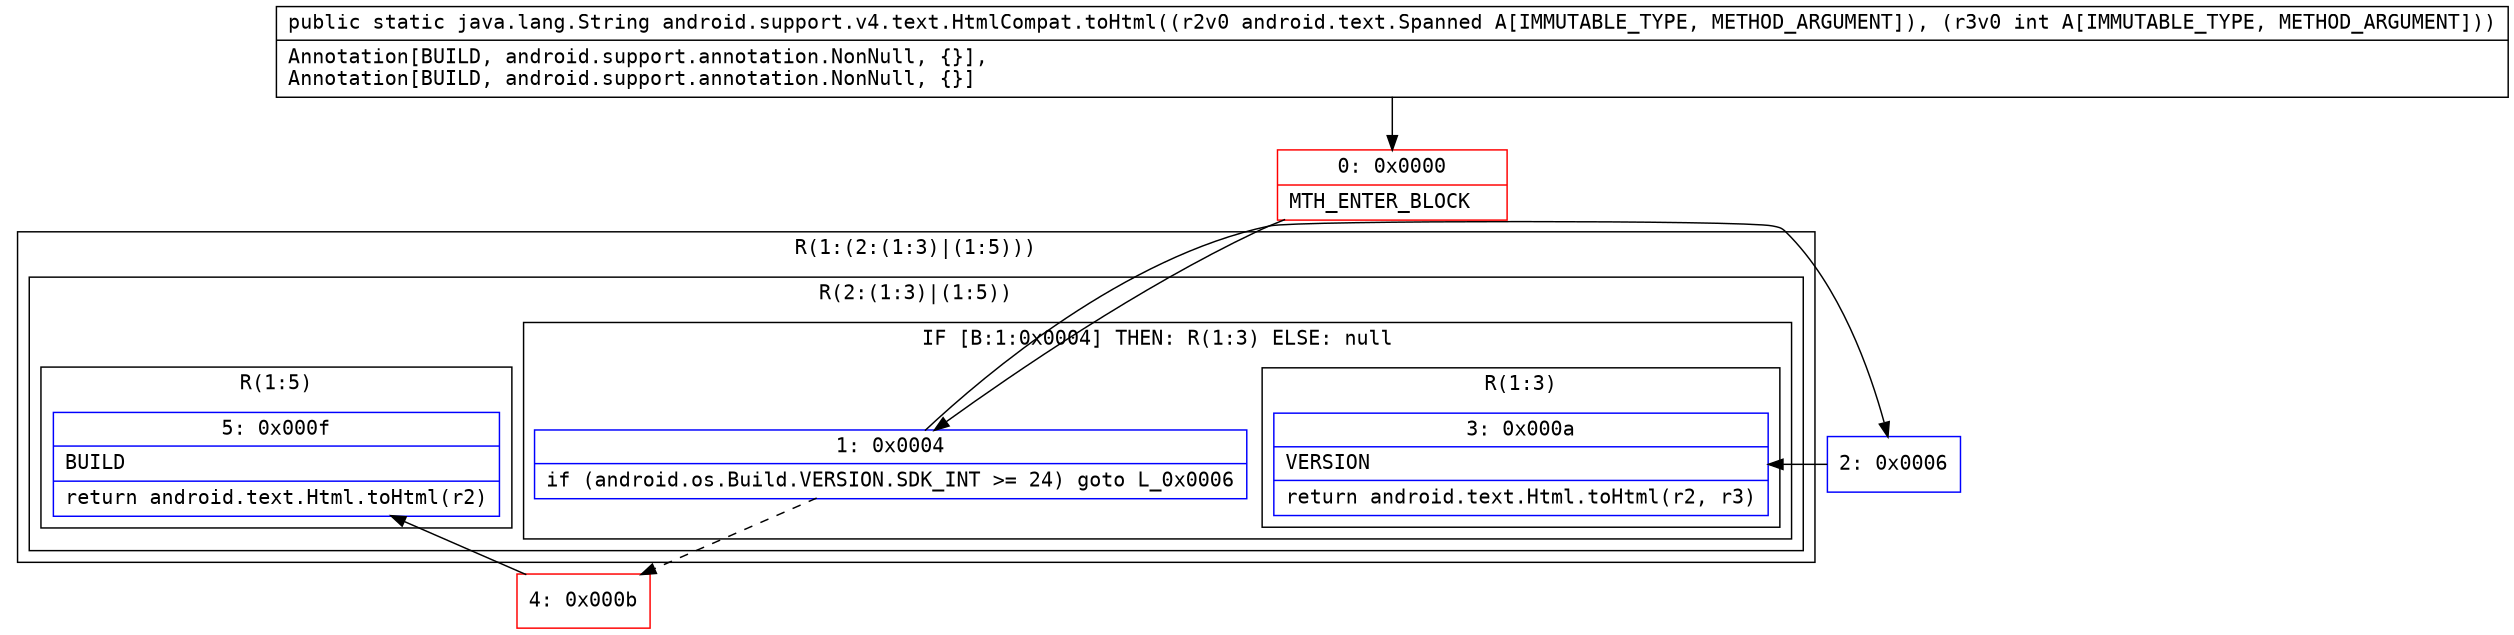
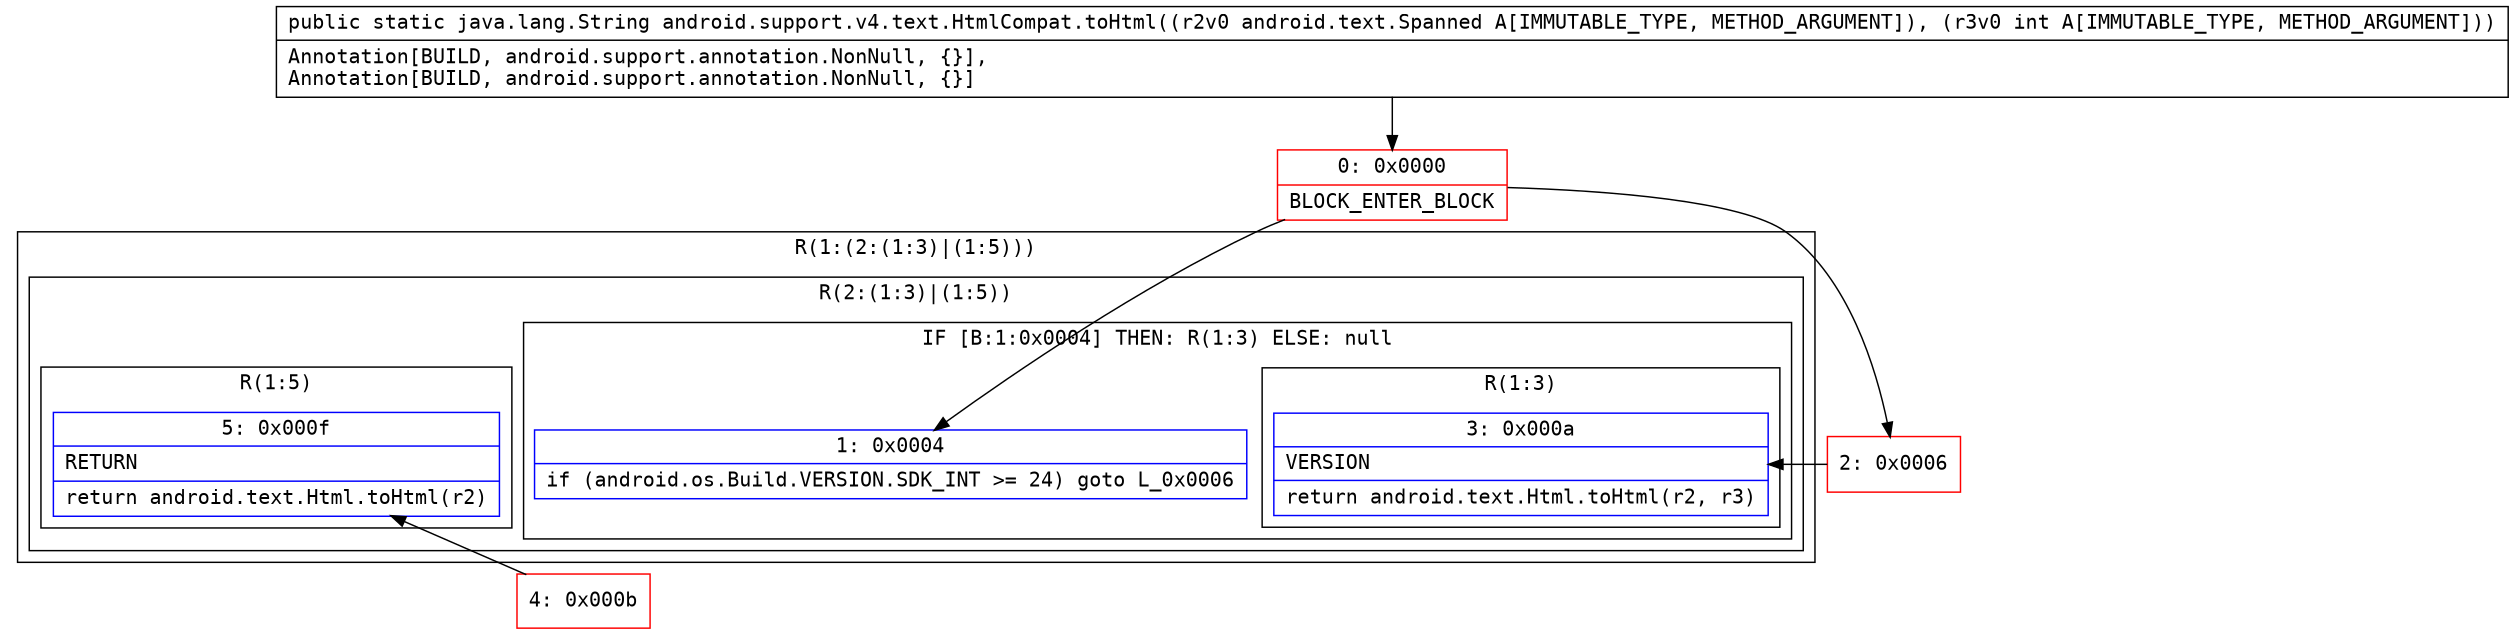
node "0: 0x0000": text "MTH_ENTER_BLOCK" -> "BLOCK_ENTER_BLOCK"
edge "1: 0x0004" -> "2: 0x0006": now "0: 0x0000" -> "2: 0x0006"
node "5: 0x000f": text "BUILD" -> "RETURN"
node "2: 0x0006": color blue -> red
edge "1: 0x0004" -> "4: 0x000b": removed
